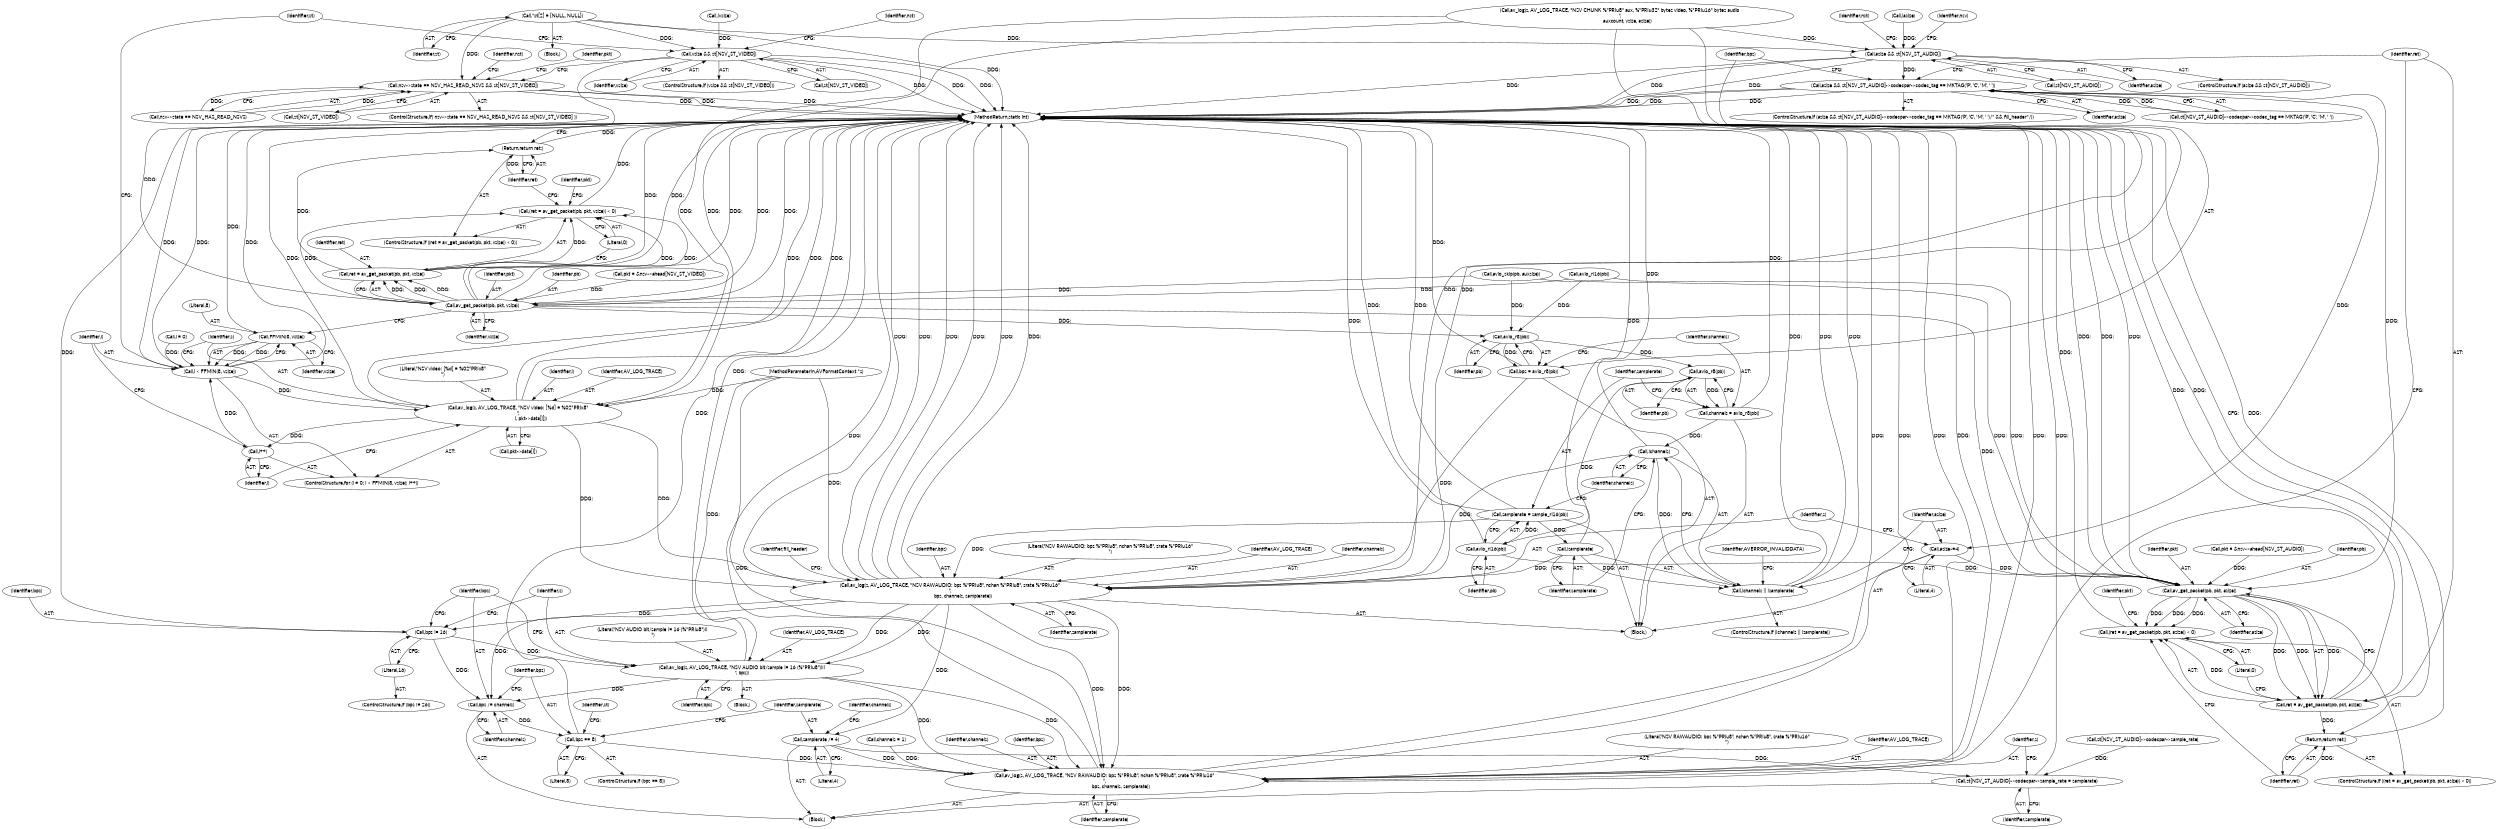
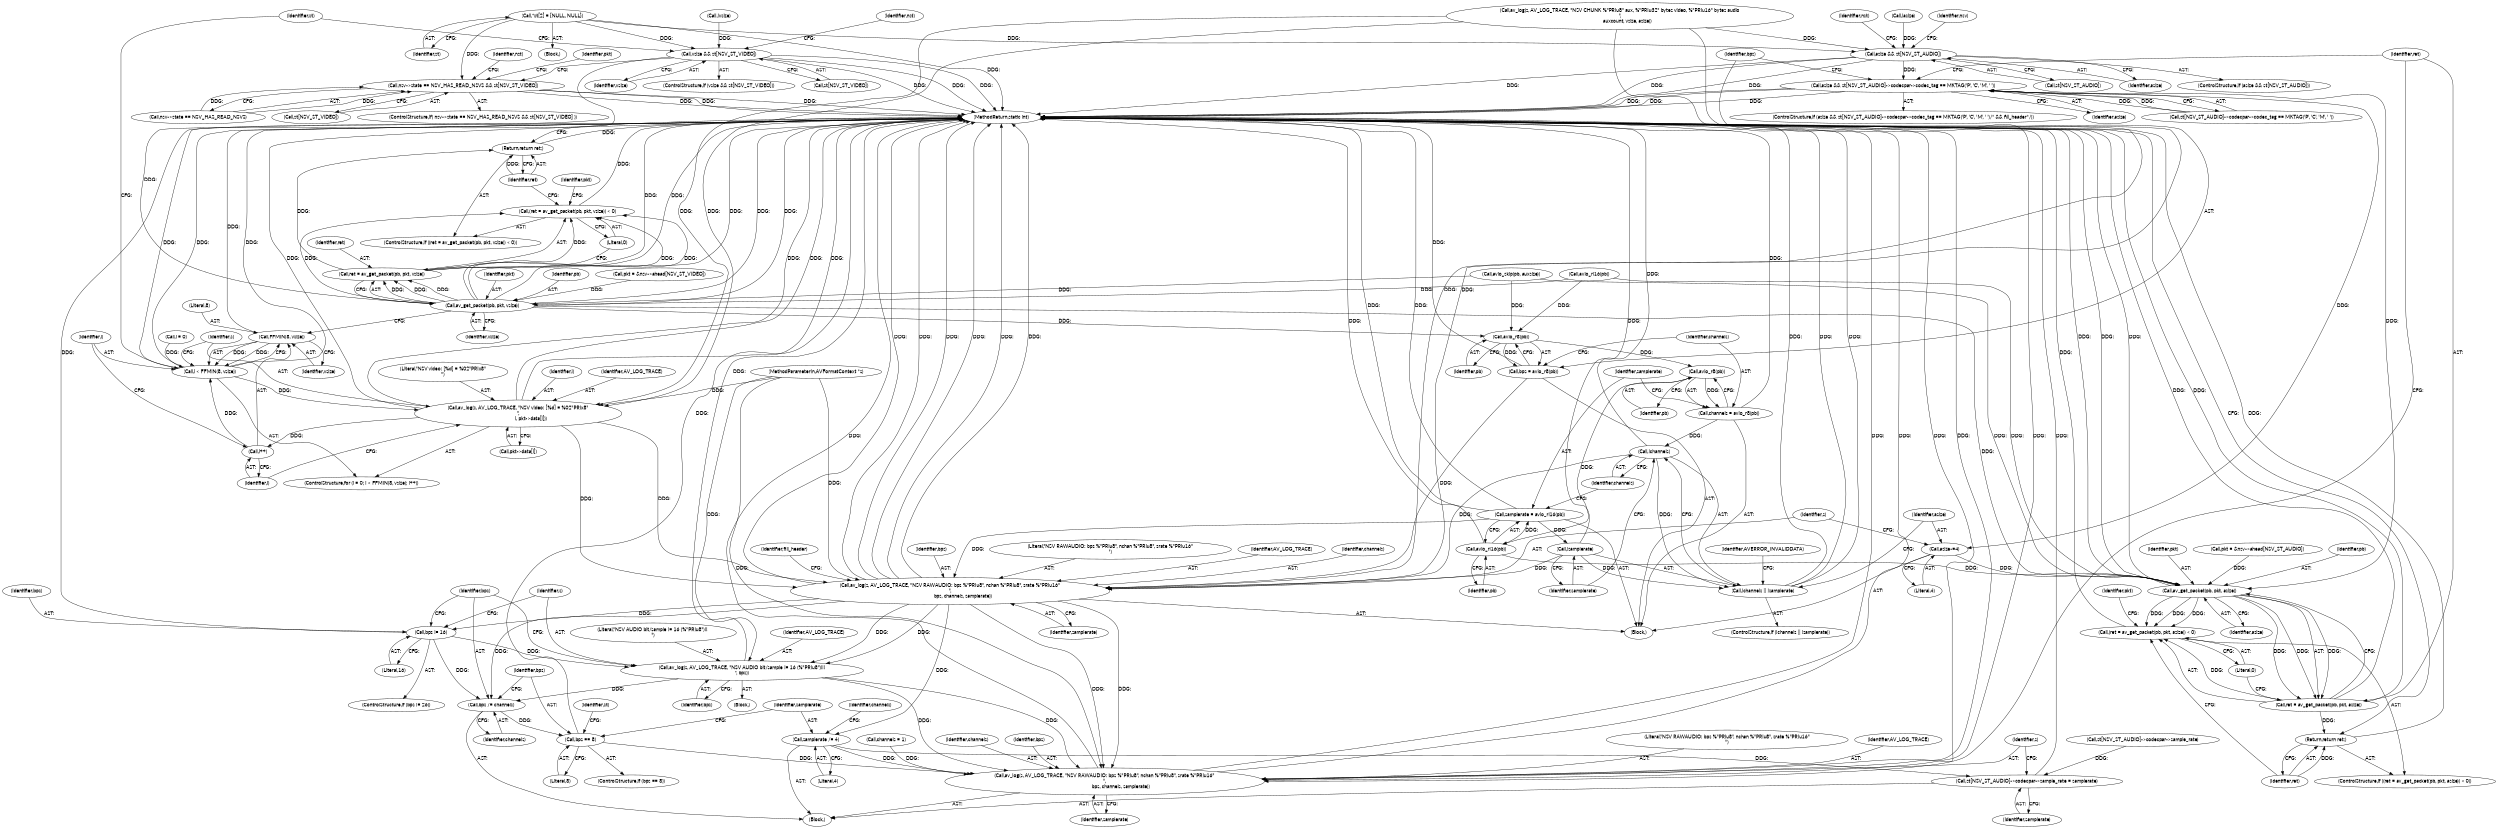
edge "(Call,i++)" -> "(ControlStructure,for (i = 0; i < FFMIN(8, vsize); i++))": now "(Call,i++)" -> "(Call,FFMIN(8, vsize))"
node "(Call,samplerate = sample_rl16(pb))": label "(Call,samplerate = sample_rl16(pb))" -> "(Call,samplerate = avio_rl16(pb))"
edge "(Literal,16)" -> "(ControlStructure,if (bps != 26))": now "(Call,bps != 16)" -> "(ControlStructure,if (bps != 26))"
